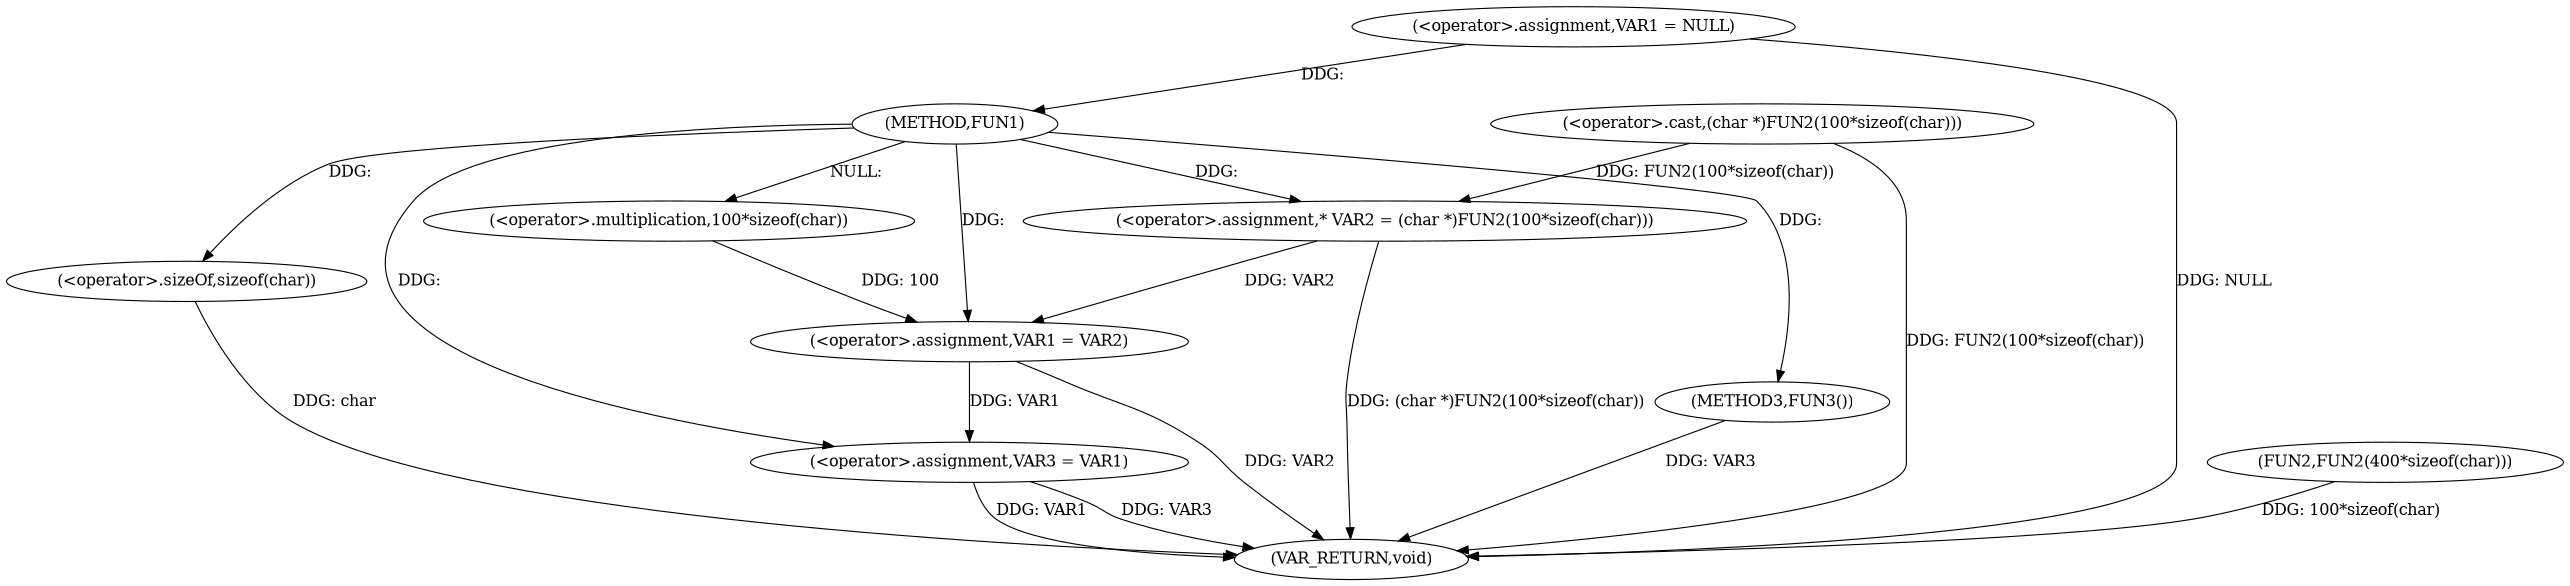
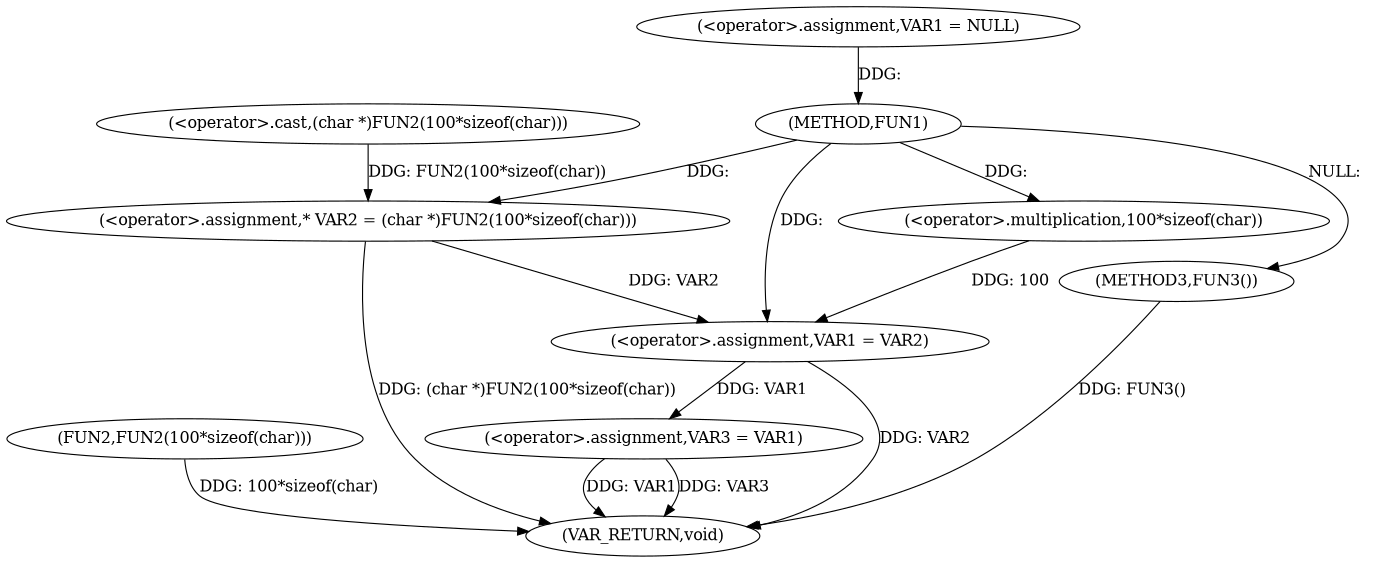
edge "(METHOD,FUN1)" -> "(<operator>.multiplication,100*sizeof(char))": label "NULL: " -> "DDG: "
edge "(METHOD,FUN1)" -> "(METHOD3,FUN3())": label "DDG: " -> "NULL: "
edge "(METHOD,FUN1)" -> "(<operator>.assignment,VAR3 = VAR1)": removed, label "DDG:"
node "(<operator>.sizeOf,sizeof(char))": removed
edge "(<operator>.assignment,VAR1 = NULL)" -> "(VAR_RETURN,void)": removed, label "DDG: NULL"
edge "(METHOD3,FUN3())" -> "(VAR_RETURN,void)": label "DDG: VAR3" -> "DDG: FUN3()"
node "(FUN2,FUN2(400*sizeof(char)))": label "(FUN2,FUN2(400*sizeof(char)))" -> "(FUN2,FUN2(100*sizeof(char)))"
edge "(<operator>.cast,(char *)FUN2(100*sizeof(char)))" -> "(VAR_RETURN,void)": removed, label "DDG: FUN2(100*sizeof(char))"
